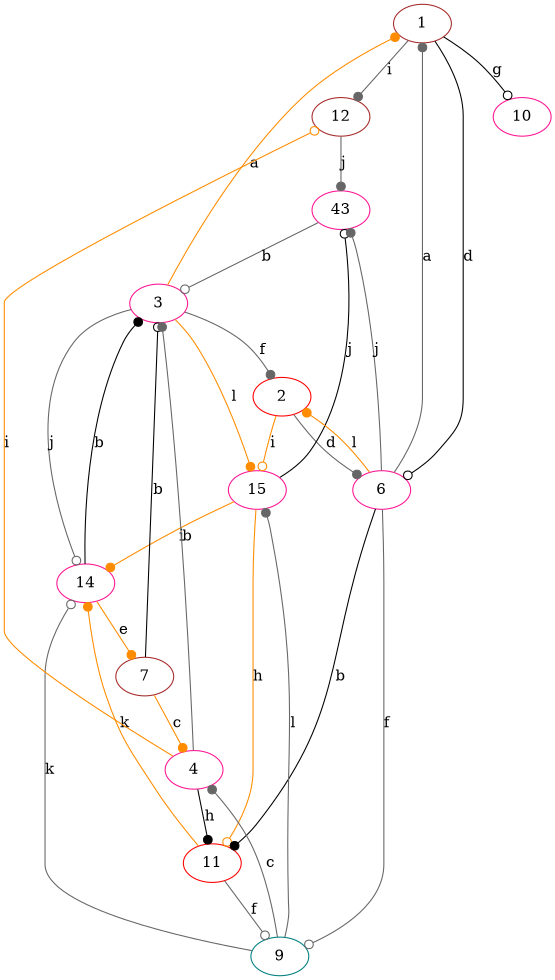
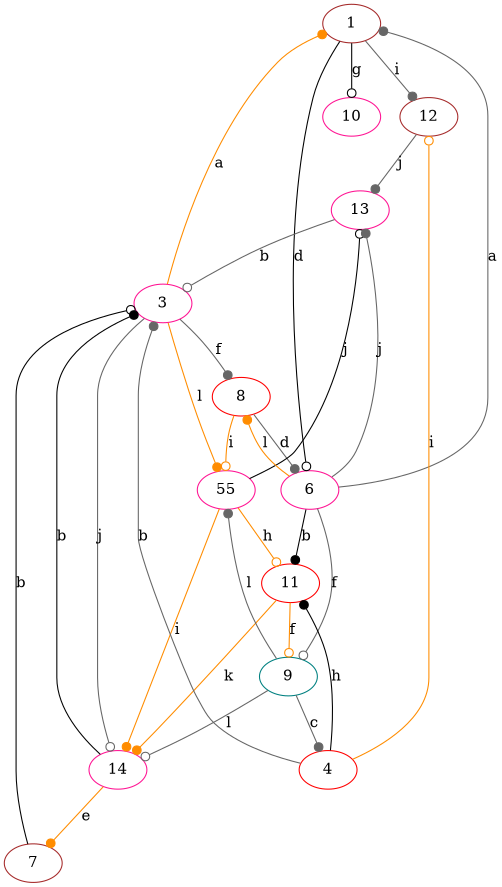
node "43": label "43" -> "13"
node "2": label "2" -> "8"
node "15": label "15" -> "55"
edge "7" -> "4": removed, label "c"
edge "9" -> "14": label "k" -> "l"
node "4": color deeppink -> red
edge "11" -> "9": color gray40 -> darkorange
